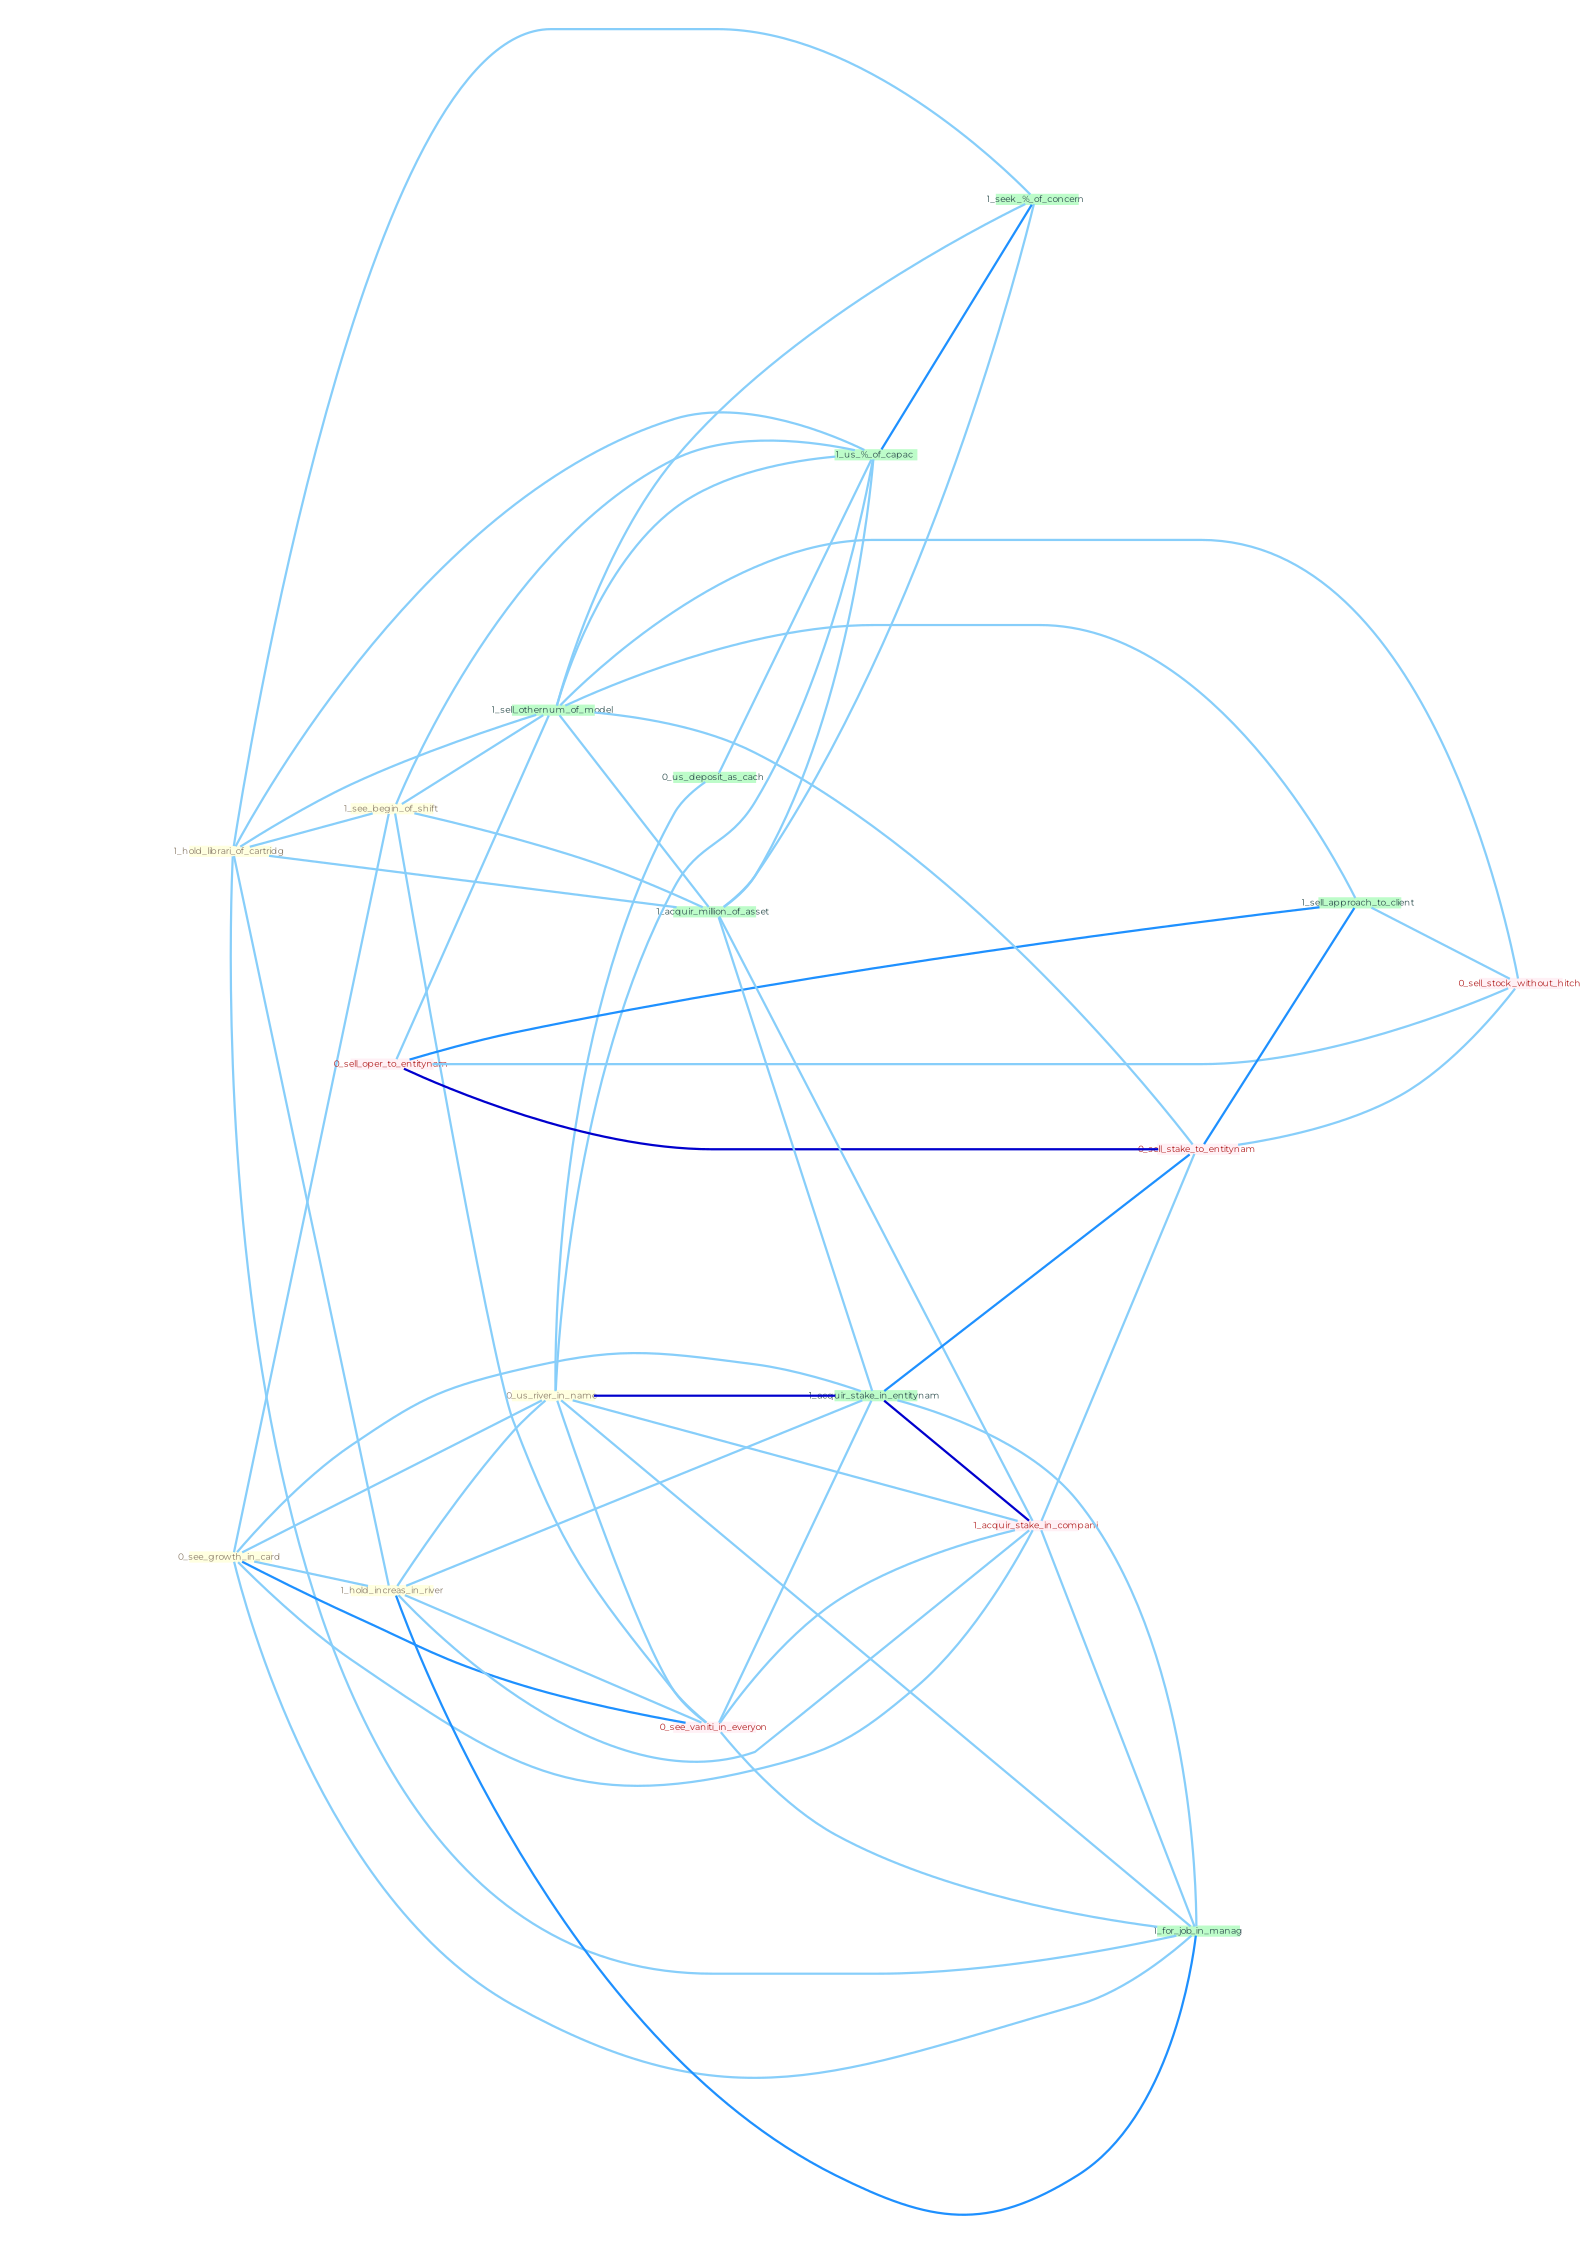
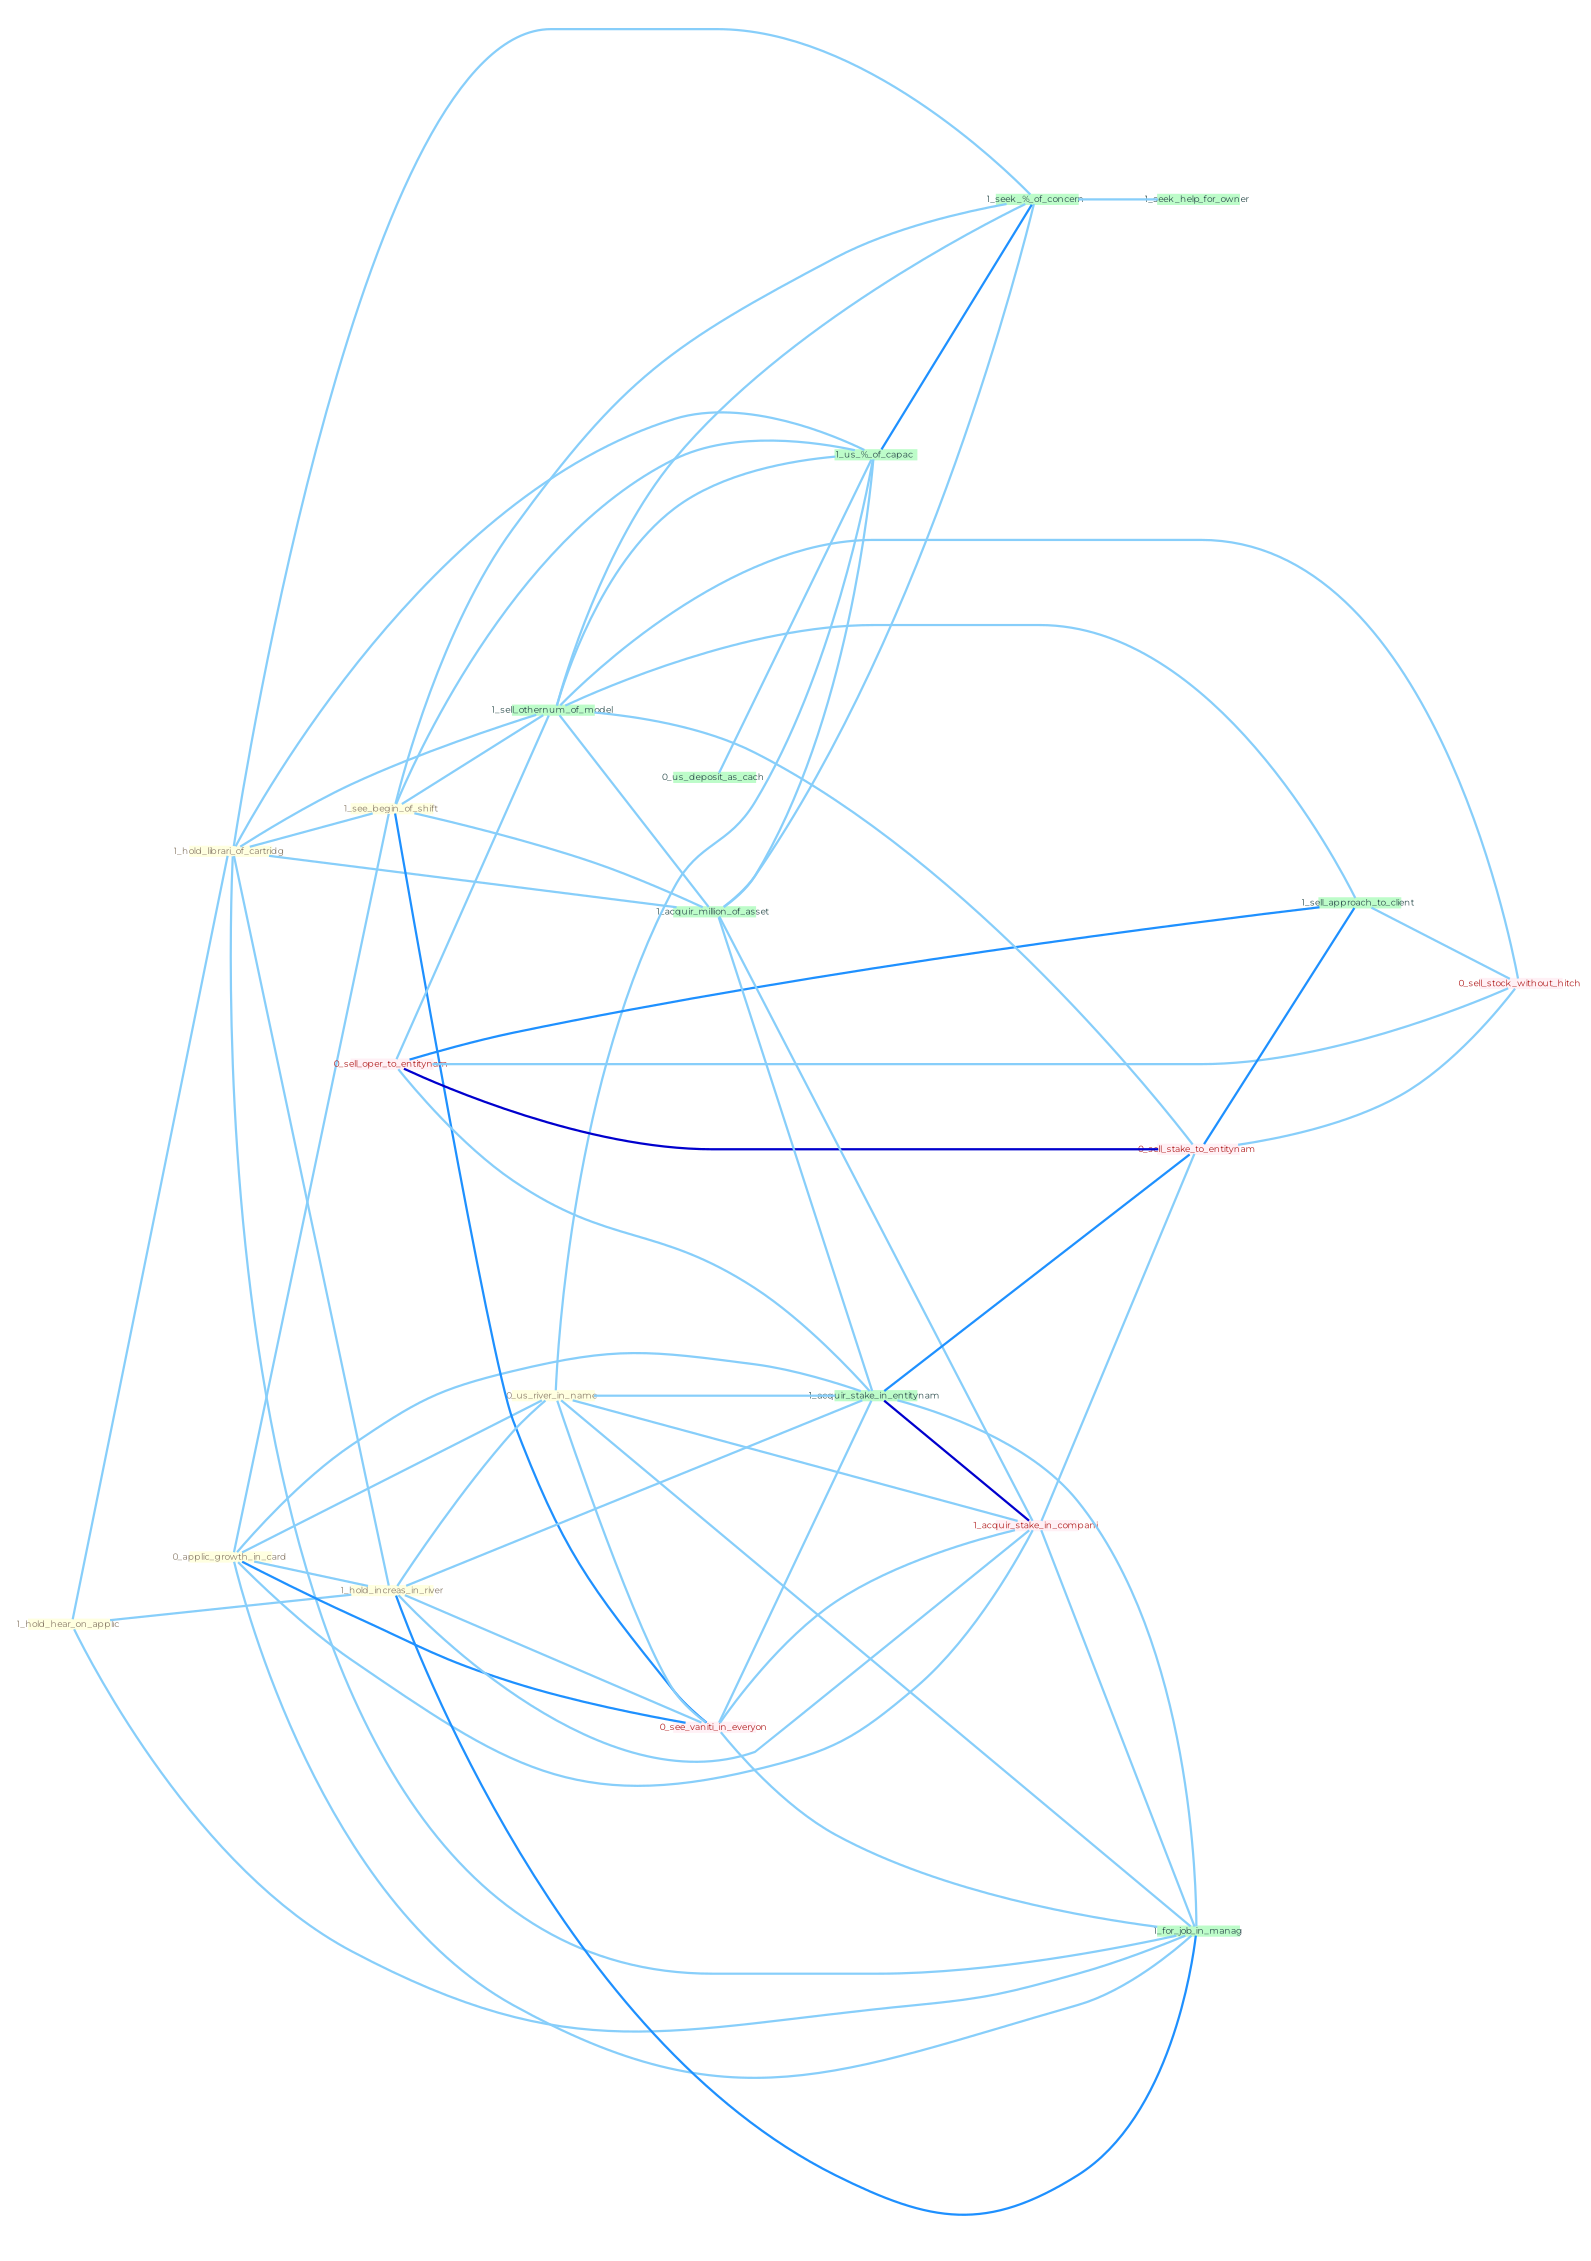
node "1_seek_help_for_owner": added
edge "1_seek_%_of_concern" -- "1_see_begin_of_shift": added
edge "0_us_deposit_as_cach" -- "0_us_river_in_name": removed
edge "0_sell_oper_to_entitynam" -- "1_acquir_stake_in_entitynam": added
edge "1_see_begin_of_shift" -- "0_see_vaniti_in_everyon": color #87cefa -> #1e90ff
edge "0_us_river_in_name" -- "1_acquir_stake_in_entitynam": color #0000cd -> #87cefa
node "0_see_growth_in_card": label "0_see_growth_in_card" -> "0_applic_growth_in_card"
node "1_hold_hear_on_applic": added
